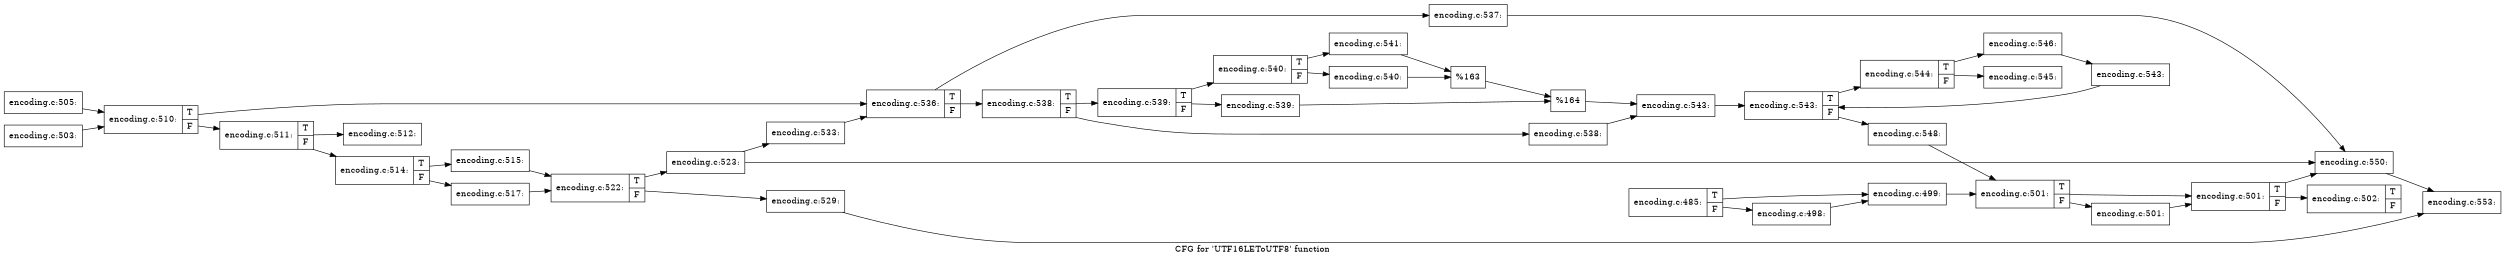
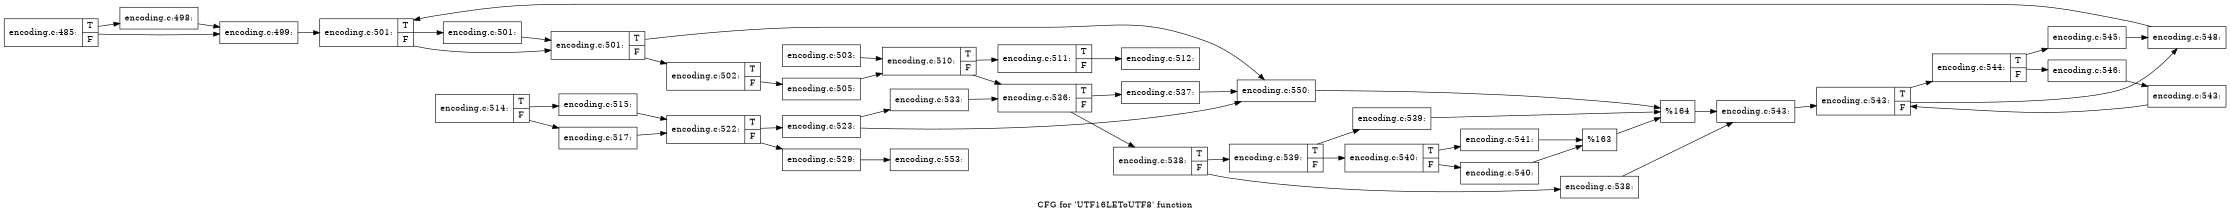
edge "encoding.c:545:" -> "encoding.c:548:": added
edge "encoding.c:502:" -> "encoding.c:505:": added
edge "encoding.c:511:" -> "encoding.c:514:": removed
edge "encoding.c:550:" -> "encoding.c:553:": now "encoding.c:550:" -> "%164"
